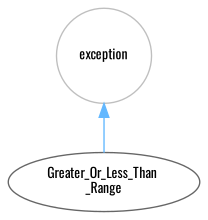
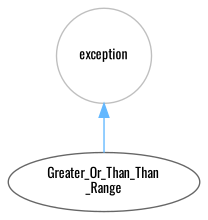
node "Greater_Or_Less_Than _Range": label "Greater_Or_Less_Than _Range" -> "Greater_Or_Than_Than _Range"
